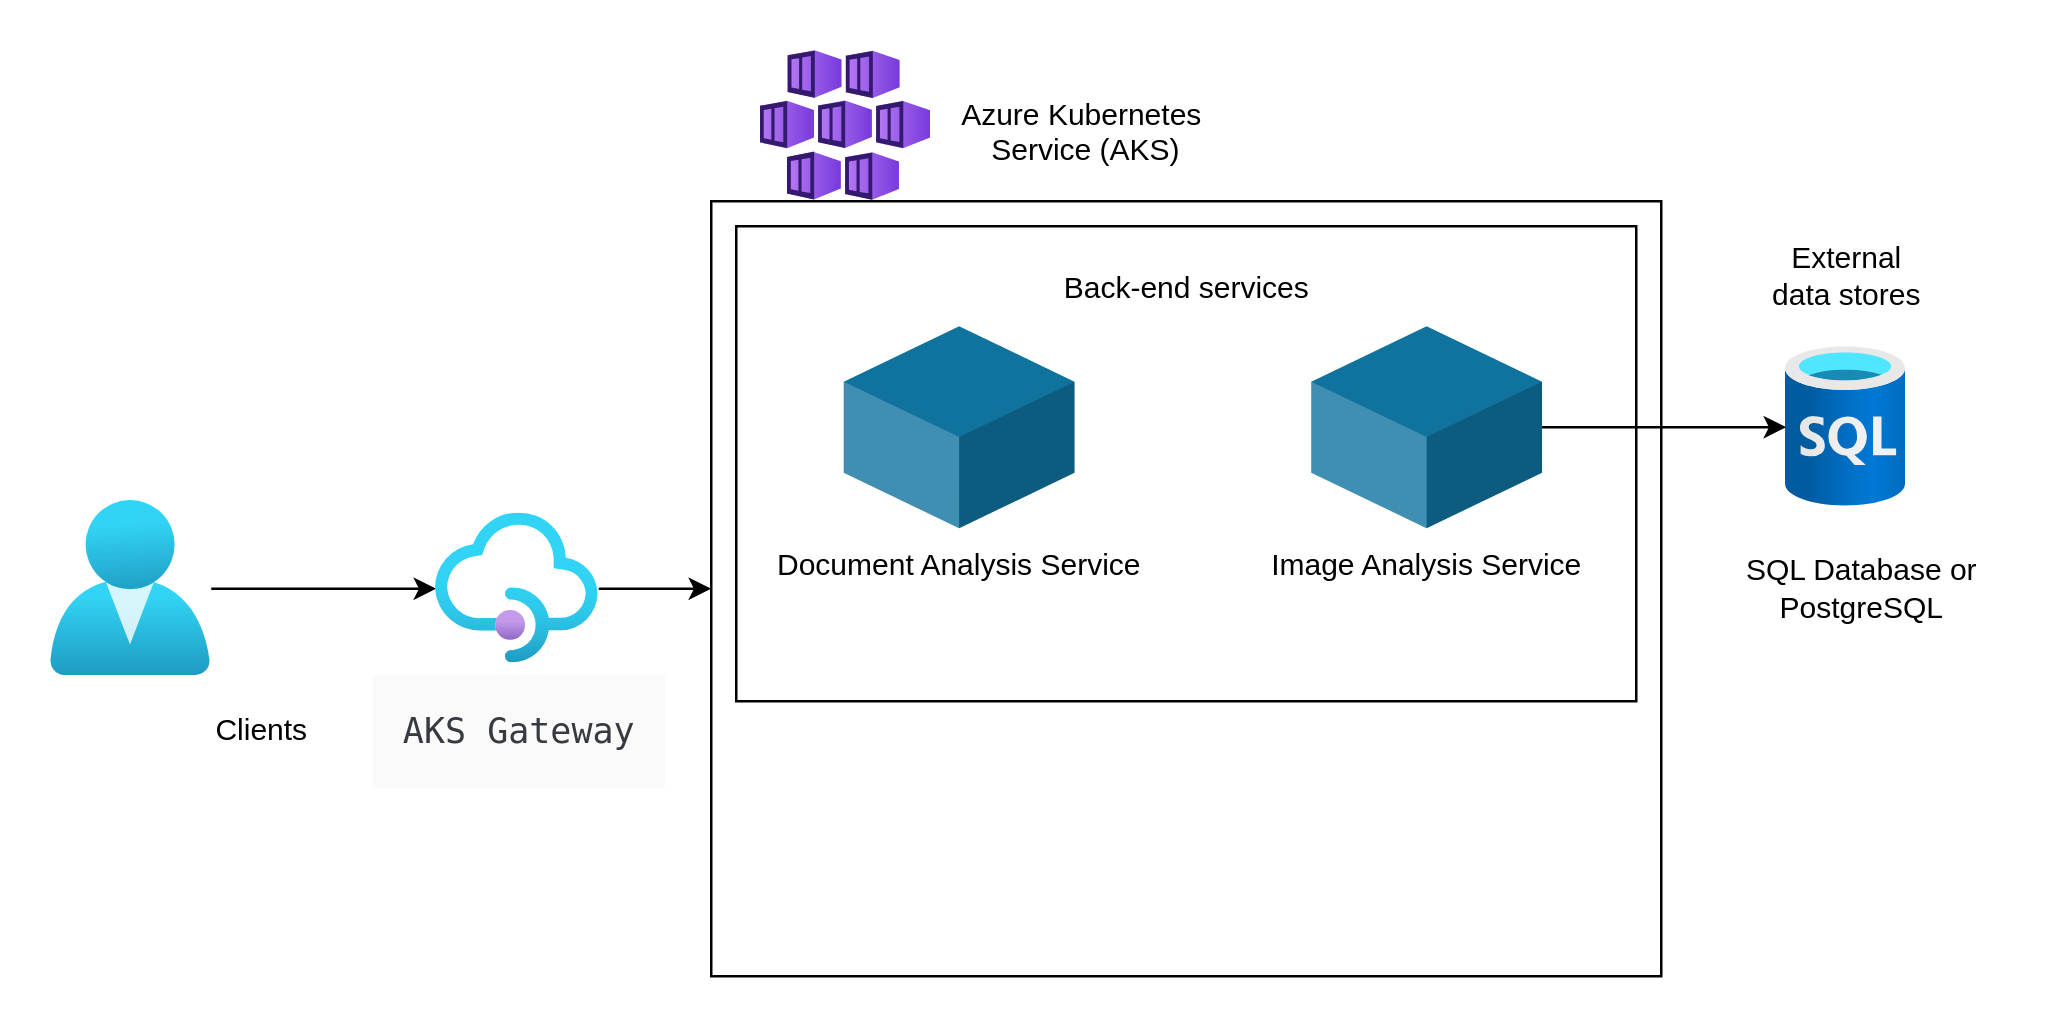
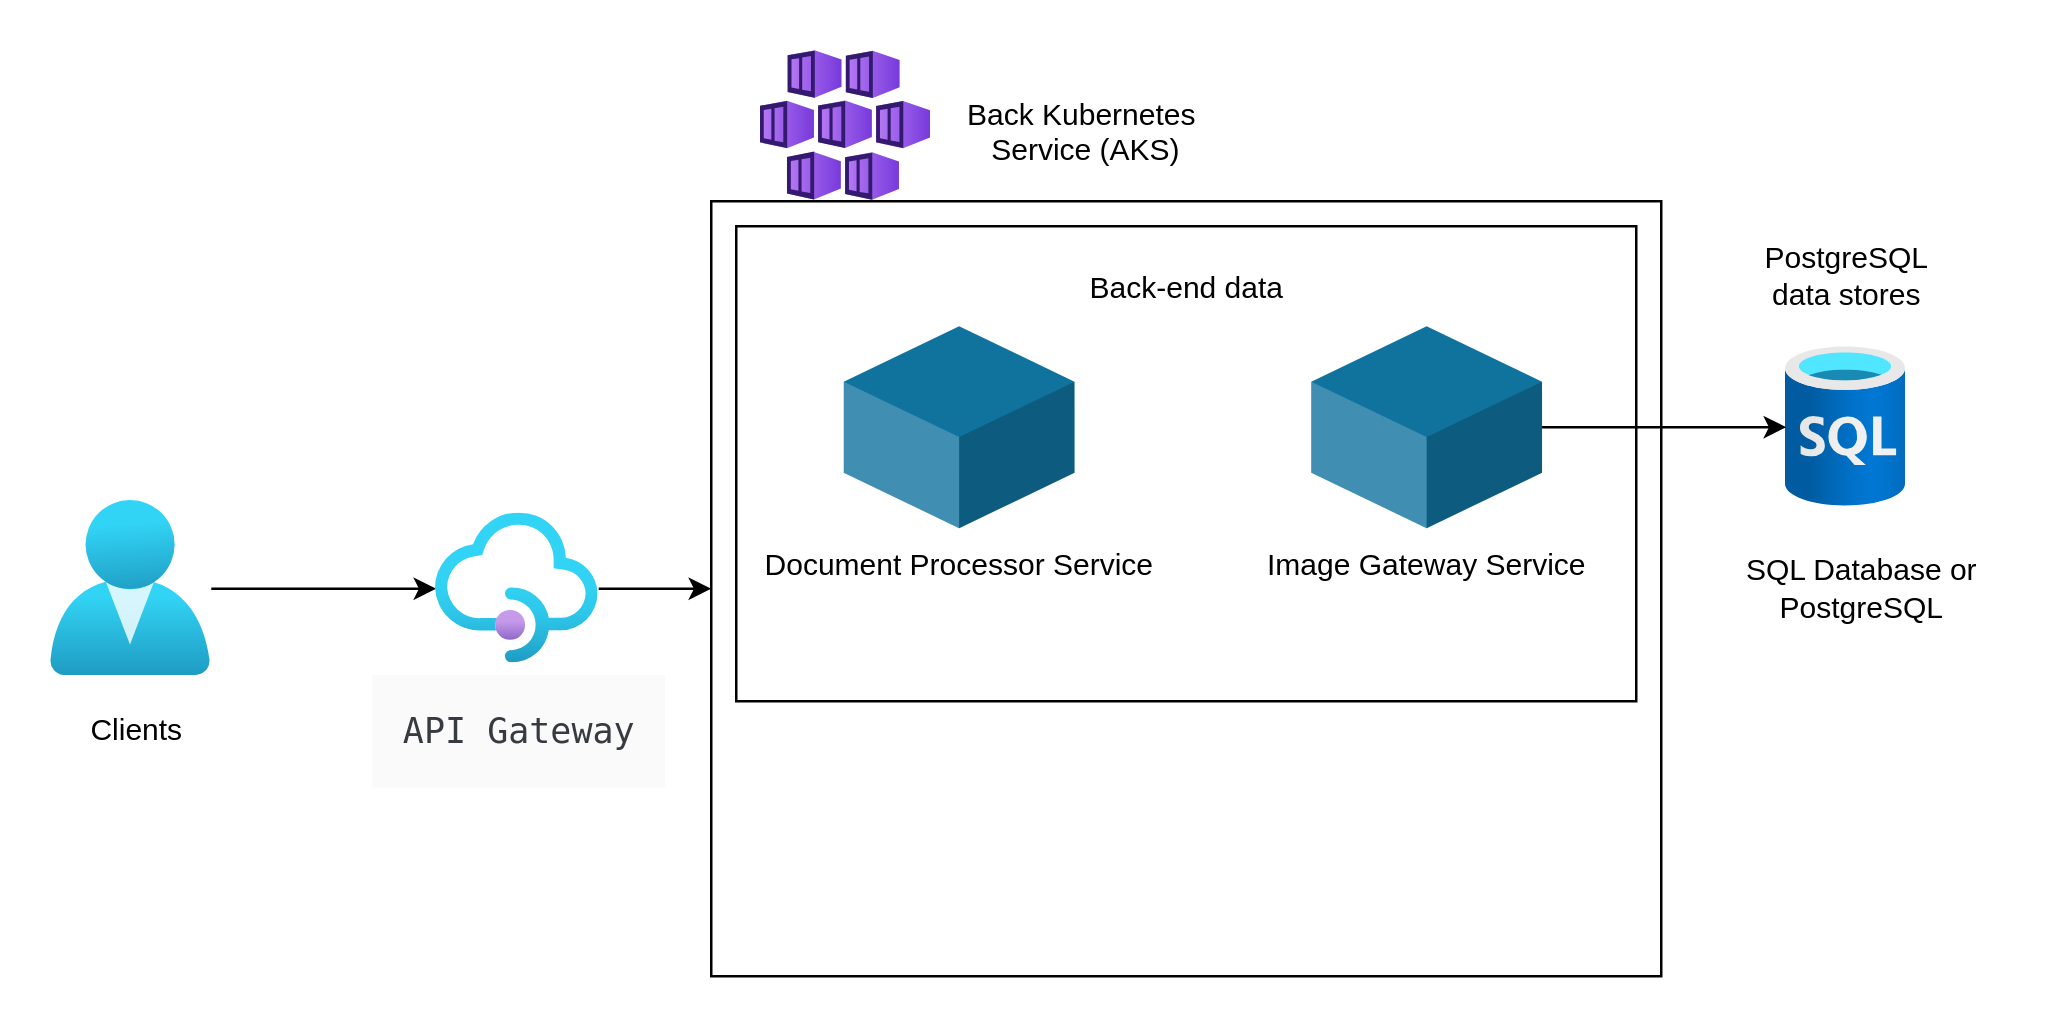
node "Azure Kubernetes Service (AKS)": label "Azure Kubernetes Service (AKS)" -> "Back Kubernetes Service (AKS)"
node "External data stores": label "External data stores" -> "PostgreSQL data stores"
node "Back-end services": label "Back-end services" -> "Back-end data"
node "Document Analysis Service": label "Document Analysis Service" -> "Document Processor Service"
node "Image Analysis Service": label "Image Analysis Service" -> "Image Gateway Service"
node "AKS Gateway": label "AKS Gateway" -> "API Gateway"
node "Clients": moved (261, 732) -> (136, 732)
